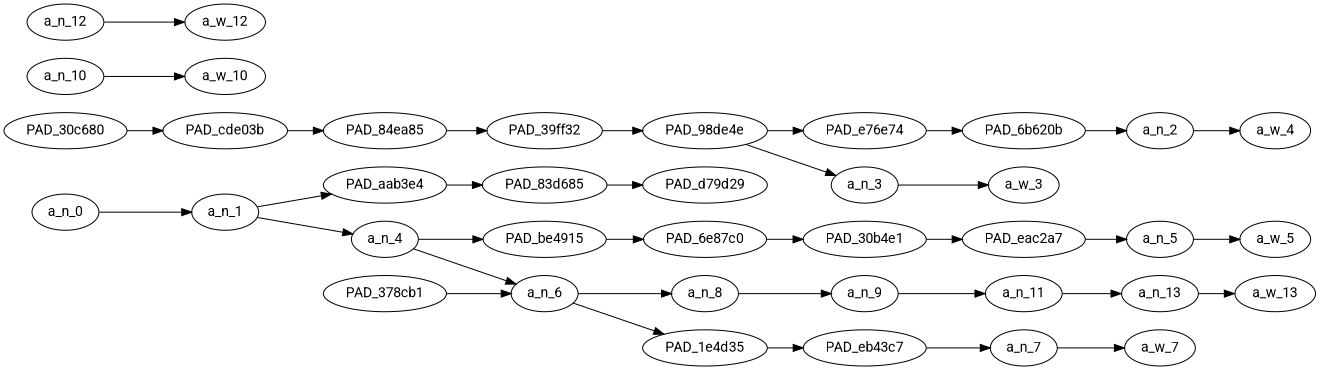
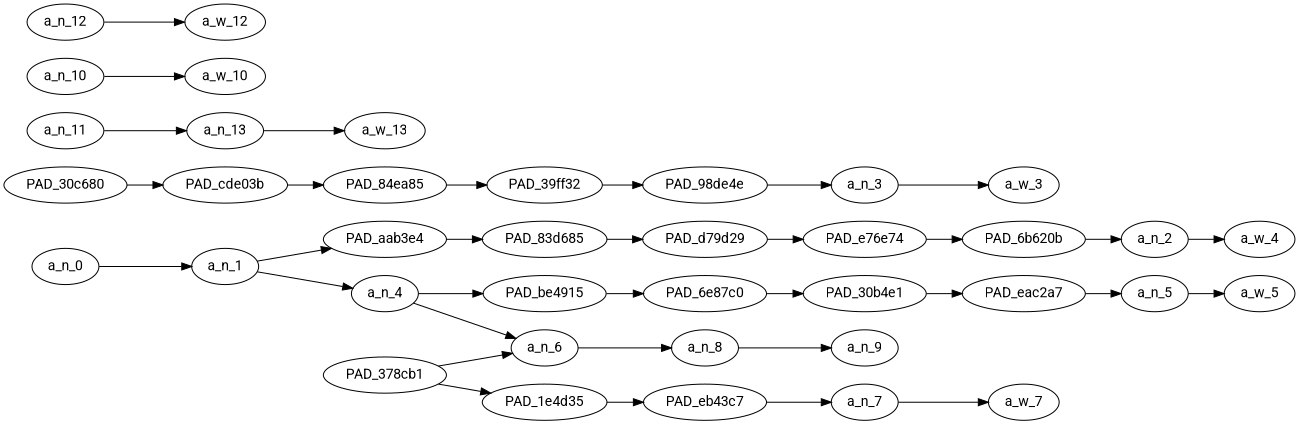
edge "PAD_98de4e" -> "PAD_e76e74": now "PAD_d79d29" -> "PAD_e76e74"
edge "a_n_9" -> "a_n_11": removed
edge "a_n_6" -> "PAD_1e4d35": now "PAD_378cb1" -> "PAD_1e4d35"
